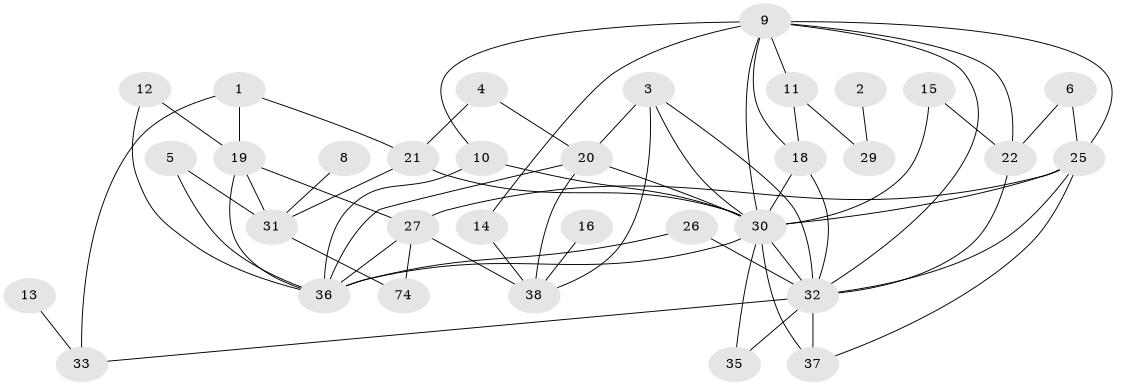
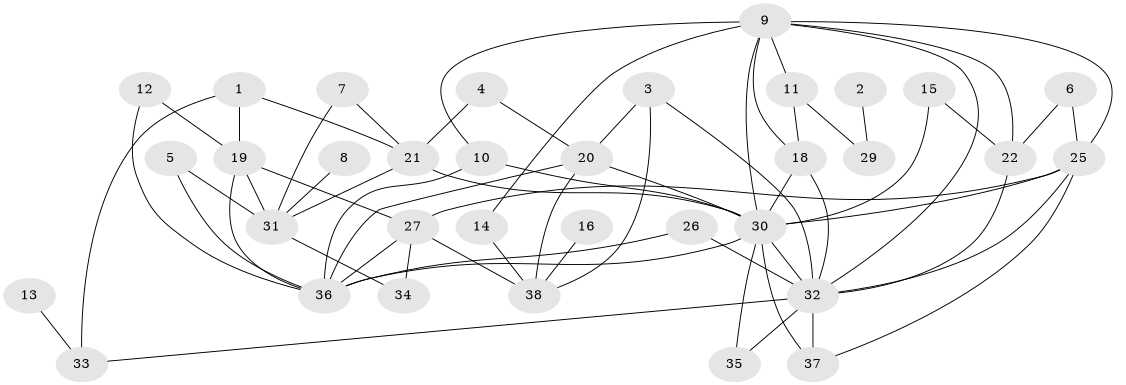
node "7": added
edge "3" -- "30": removed
node "74": label "74" -> "34"
